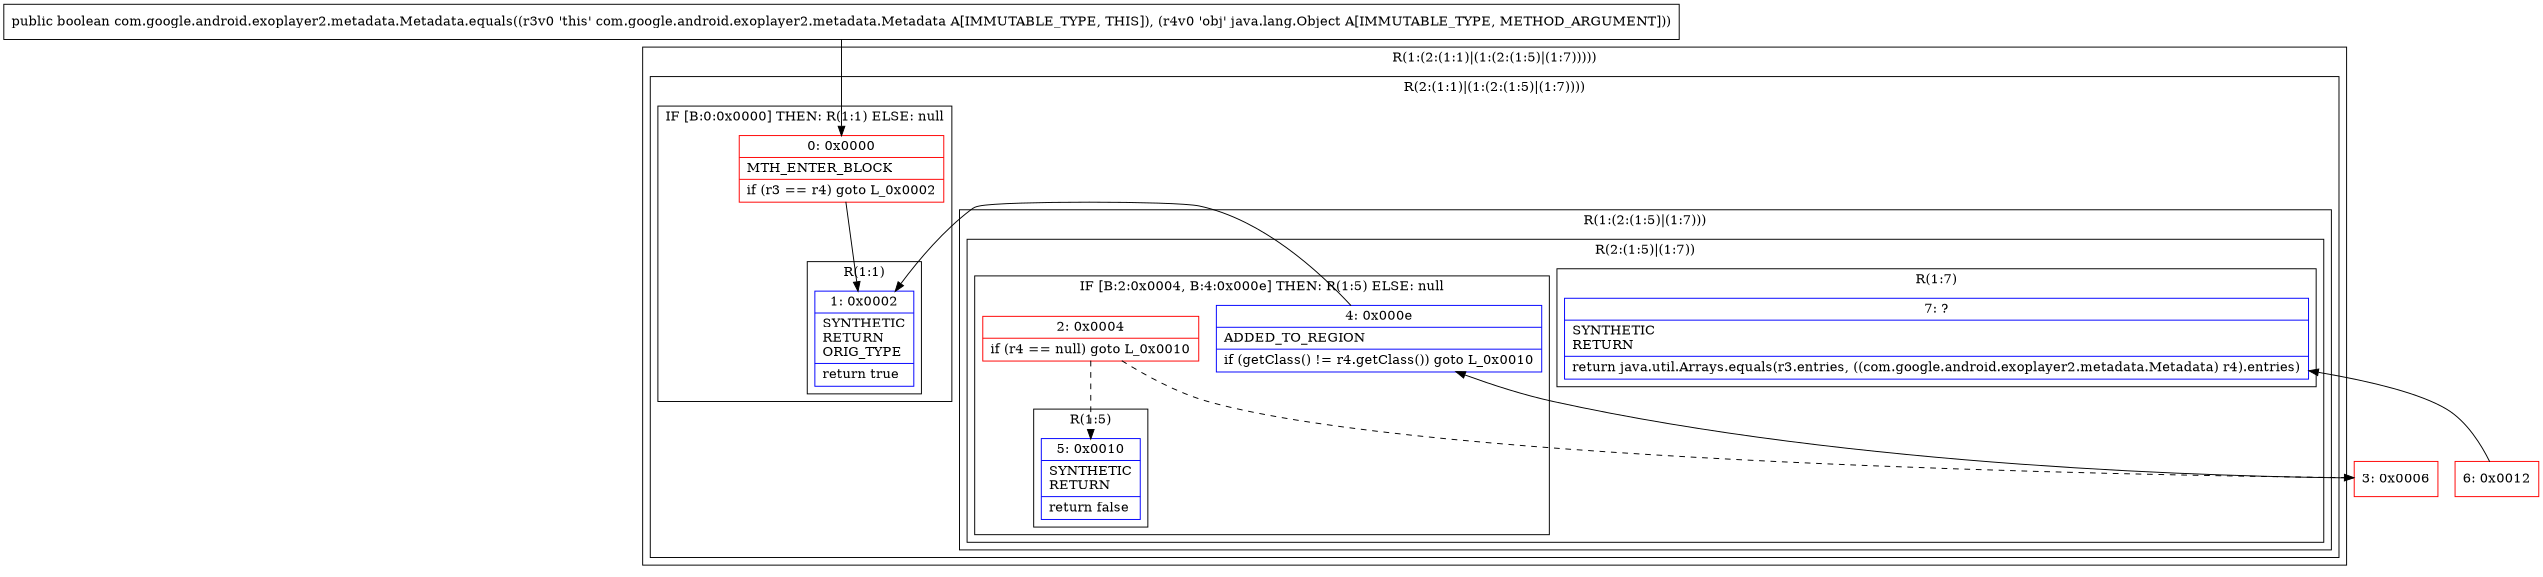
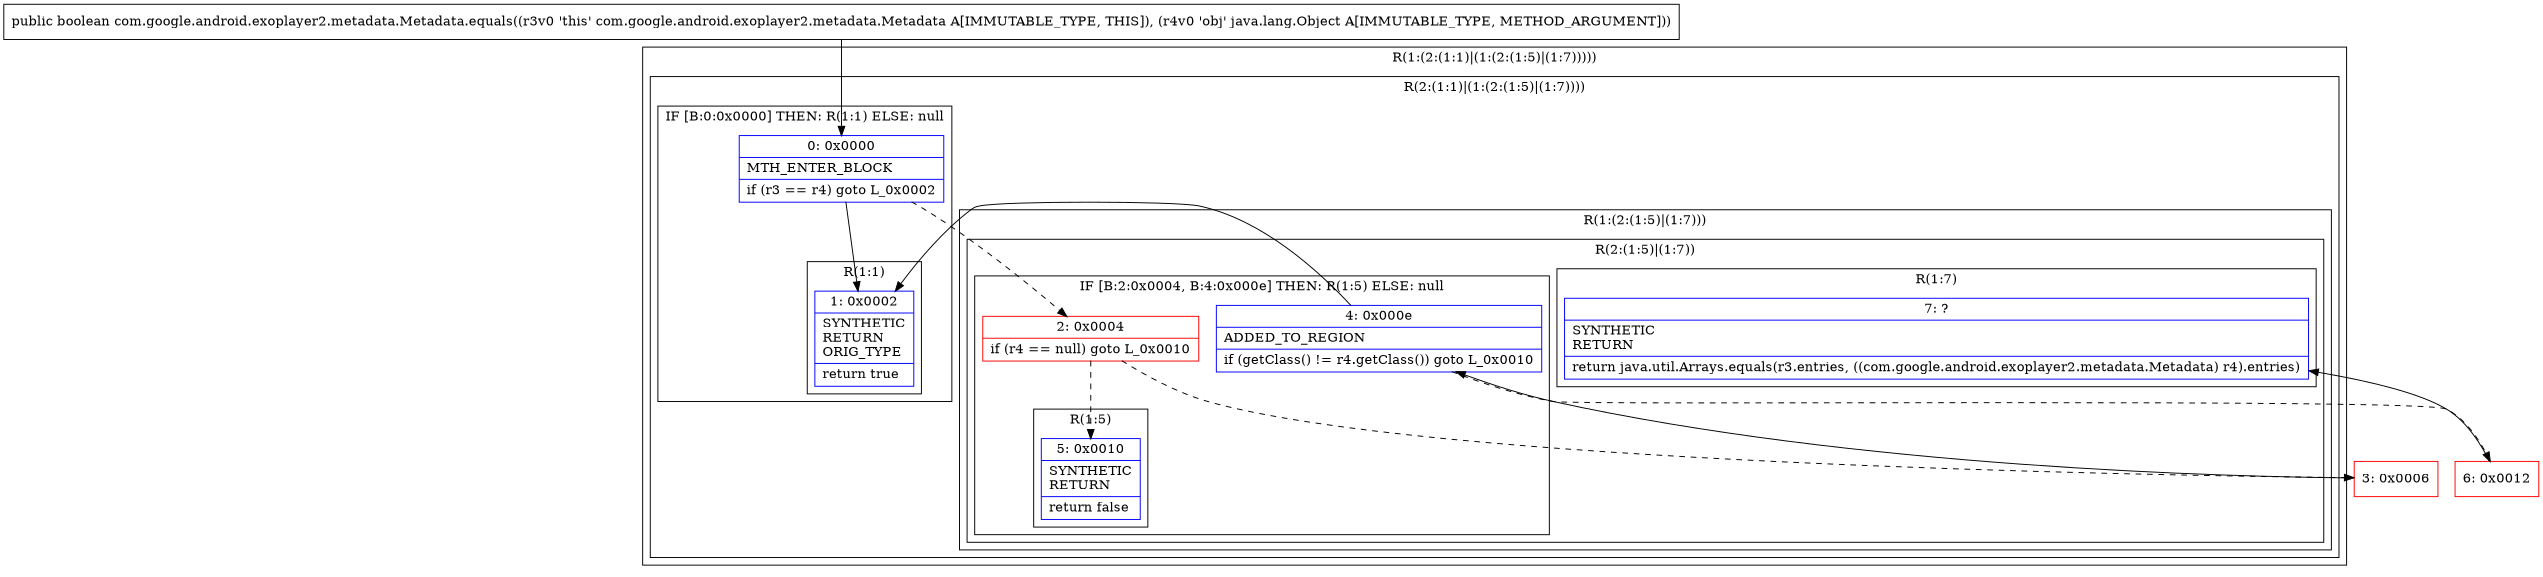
node "0: 0x0000": color red -> blue
edge "0: 0x0000" -> "2: 0x0004": added
edge "4: 0x000e" -> "6: 0x0012": added
